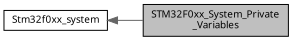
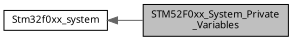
node "STM32F0xx_System_Private _Variables": label "STM32F0xx_System_Private _Variables" -> "STM52F0xx_System_Private _Variables"
